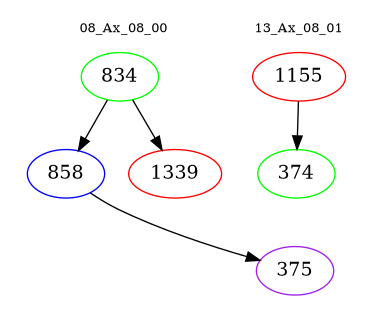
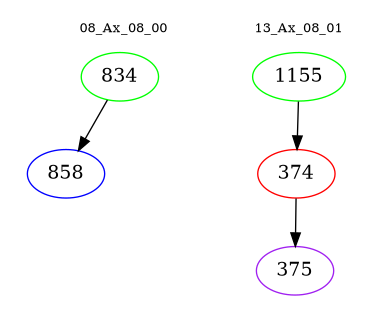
node "1155": color red -> green
node "1339": removed
node "374": color green -> red
edge "858" -> "375": now "374" -> "375"
